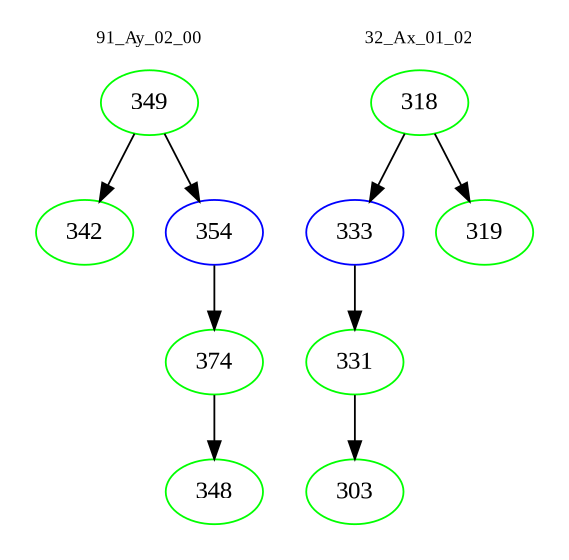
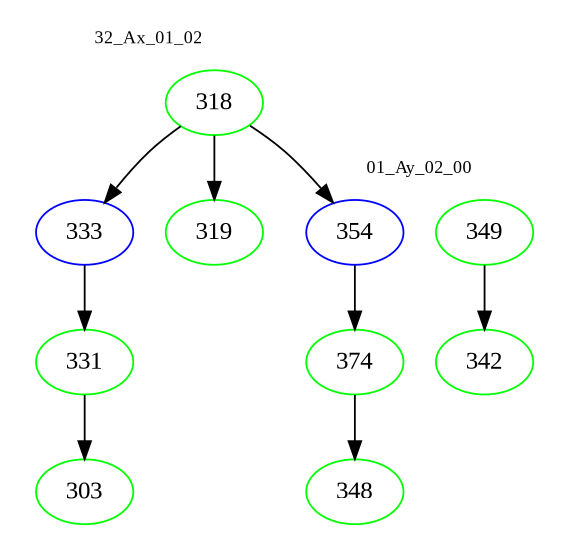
cluster "91_Ay_02_00": label "91_Ay_02_00" -> "01_Ay_02_00"
edge "349" -> "354": now "318" -> "354"
